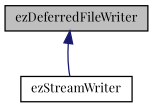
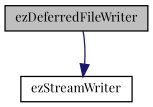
edge "ezStreamWriter" -> "ezDeferredFileWriter": reversed
